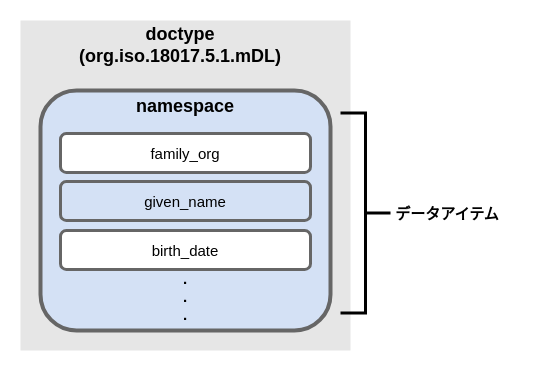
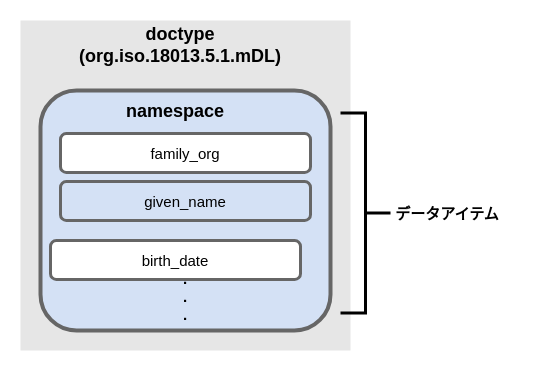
node "doctype (org.iso.18017.5.1.mDL)": label "doctype (org.iso.18017.5.1.mDL)" -> "doctype (org.iso.18013.5.1.mDL)"
node "namespace": moved (186, 107) -> (176, 112)
node "birth_date": moved (186, 250) -> (176, 260)
